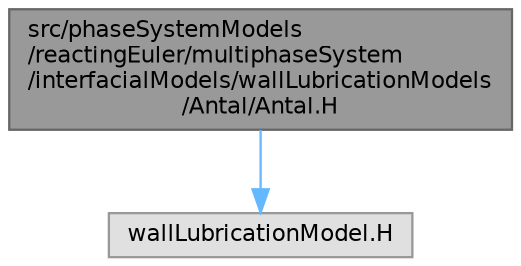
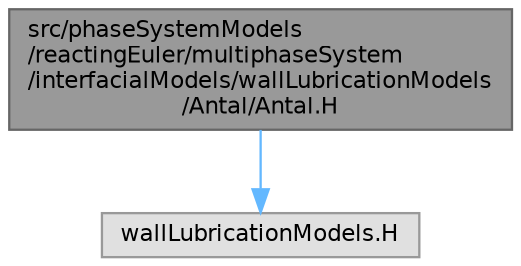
node "wallLubricationModel.H": label "wallLubricationModel.H" -> "wallLubricationModels.H"
